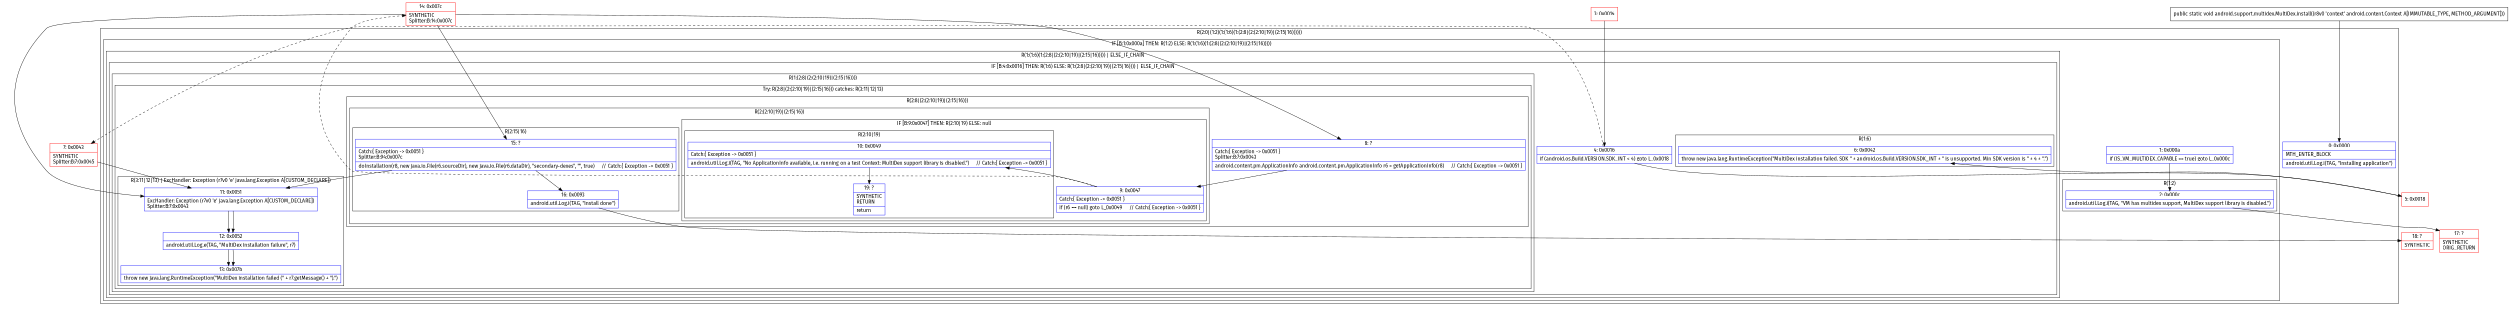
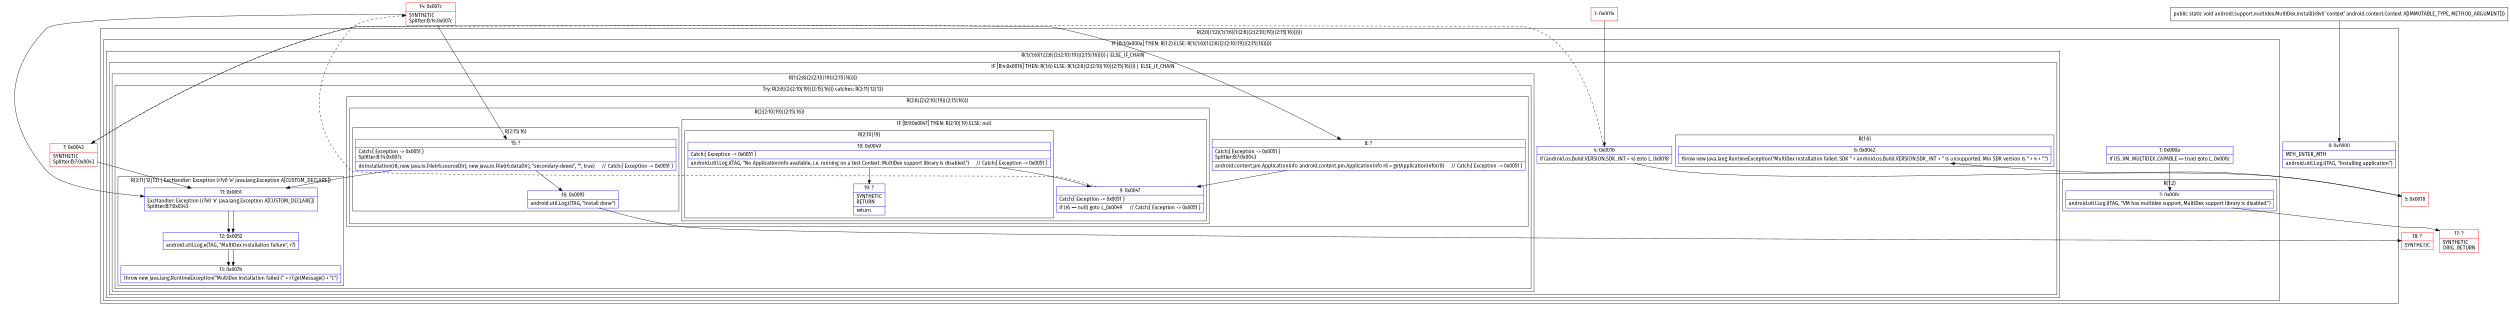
edge "14: 0x007c" -> "8: ?": now "7: 0x0043" -> "8: ?"
node "0: 0x0000": text "MTH_ENTER_BLOCK" -> "MTH_ENTER_MTH"
node "15: ?": text "Splitter:B:94:0x007c" -> "Splitter:B:14:0x007c"
node "7: 0x0043": text "Splitter:B:7:0x0045" -> "Splitter:B:7:0x0043"
edge "9: 0x0047" -> "10: 0x0049": reversed
node "11: 0x0051": text "Splitter:B:7:0x0043" -> "Splitter:B:7:0x0343"
